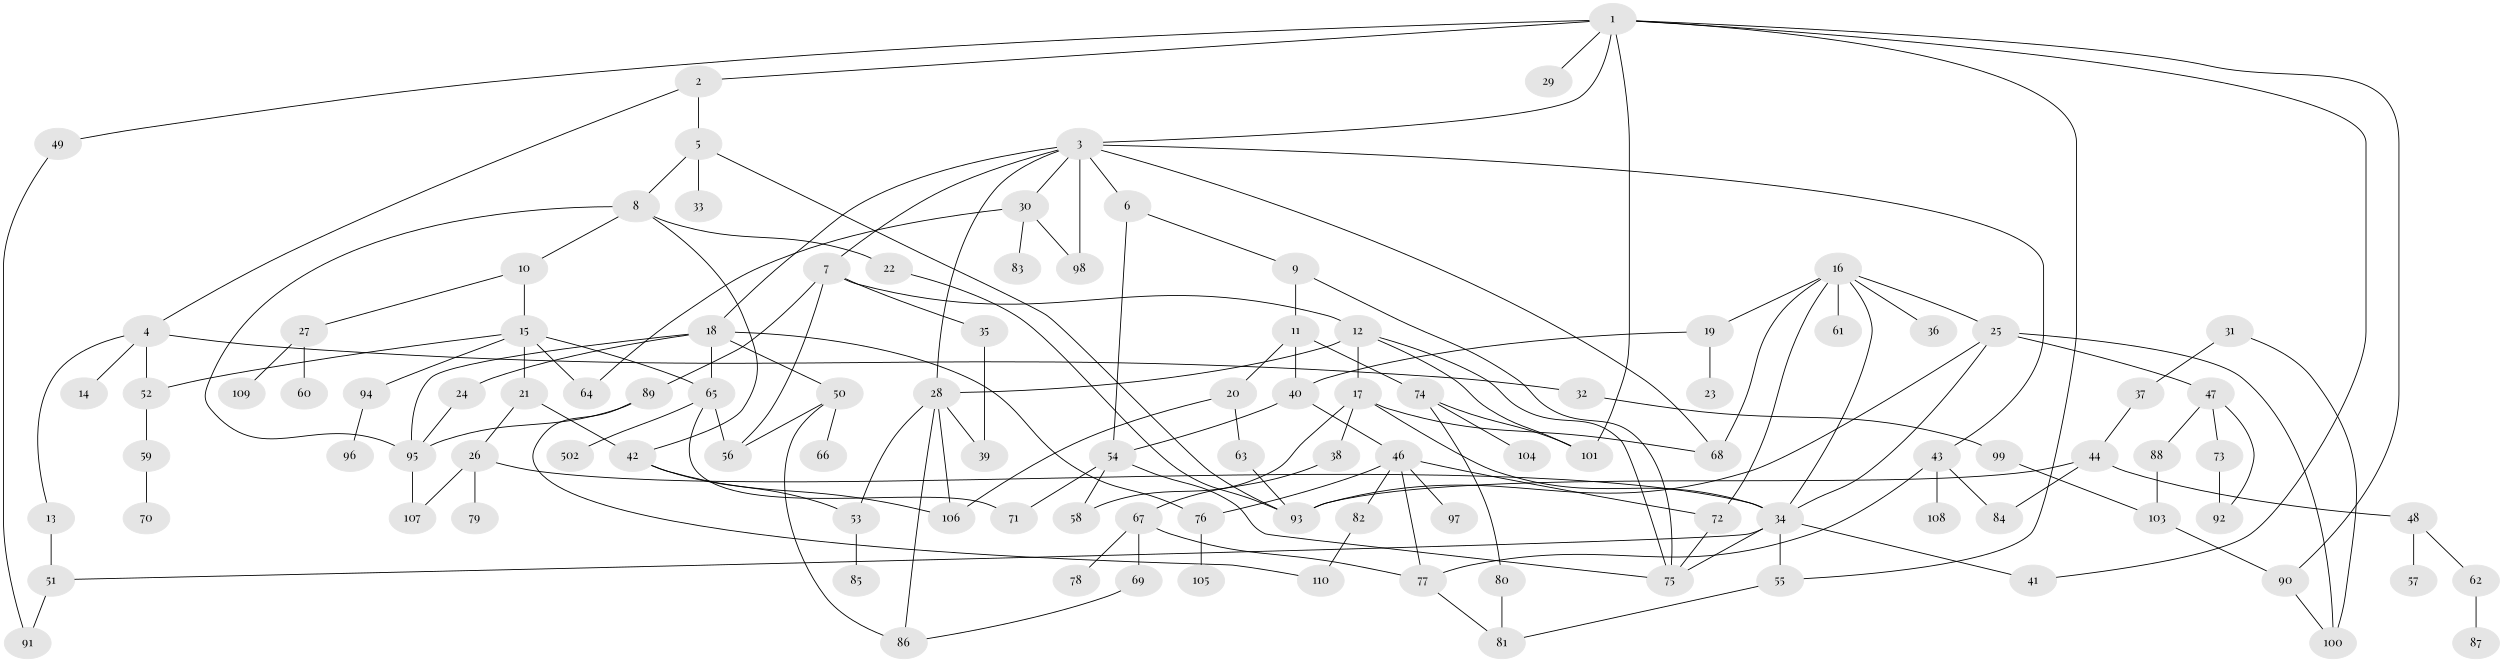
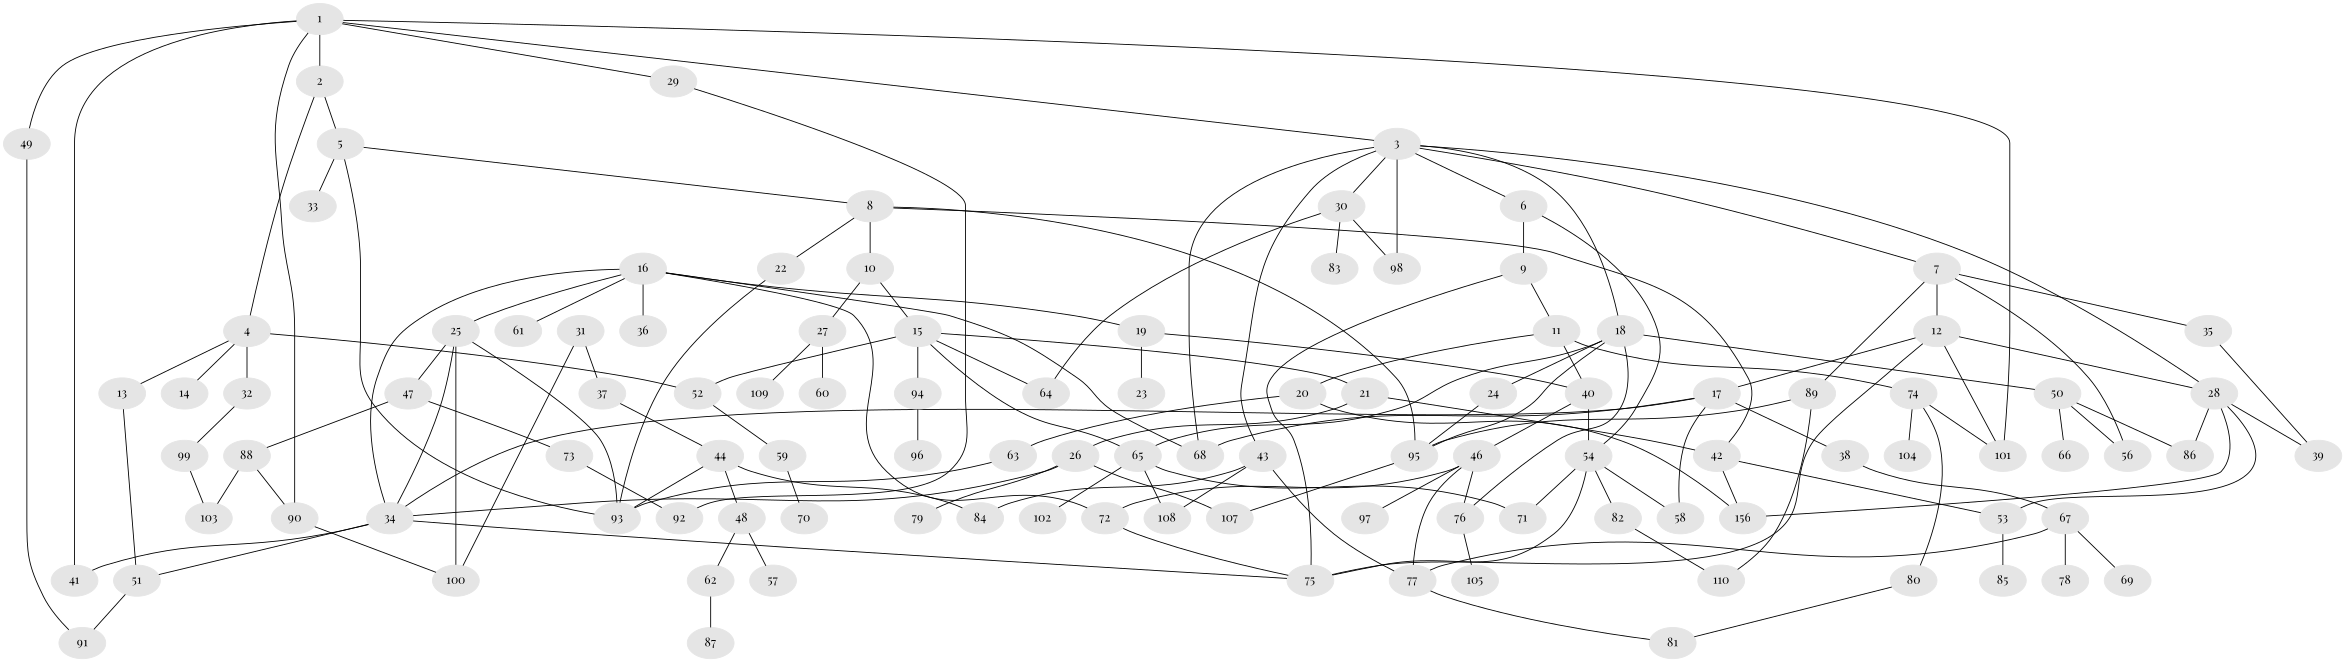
edge "65" -- "56": now "65" -- "108"
edge "47" -- "92": now "29" -- "92"
node "502": label "502" -> "102"
edge "46" -- "82": now "54" -- "82"
node "106": label "106" -> "156"
edge "103" -- "90": now "88" -- "90"
node "55": removed
edge "69" -- "86": removed
